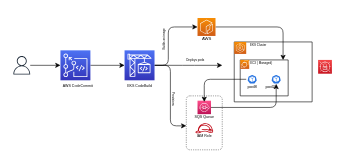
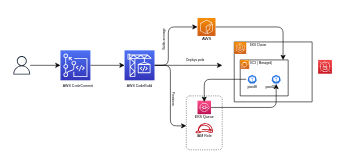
node "EKS CodeBuild": label "EKS CodeBuild" -> "AWS CodeBuild"
node "SQS Queue": label "SQS Queue" -> "EKS Queue"
